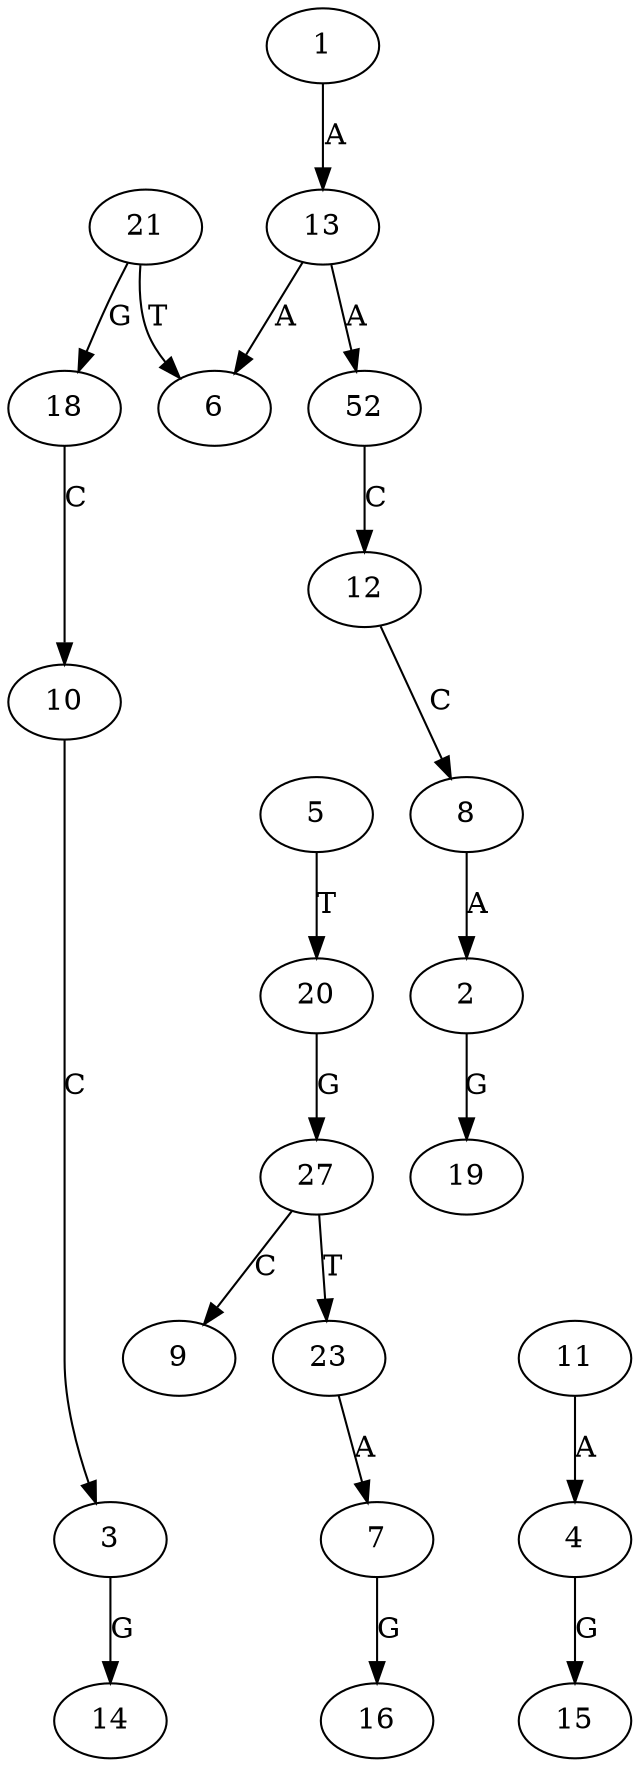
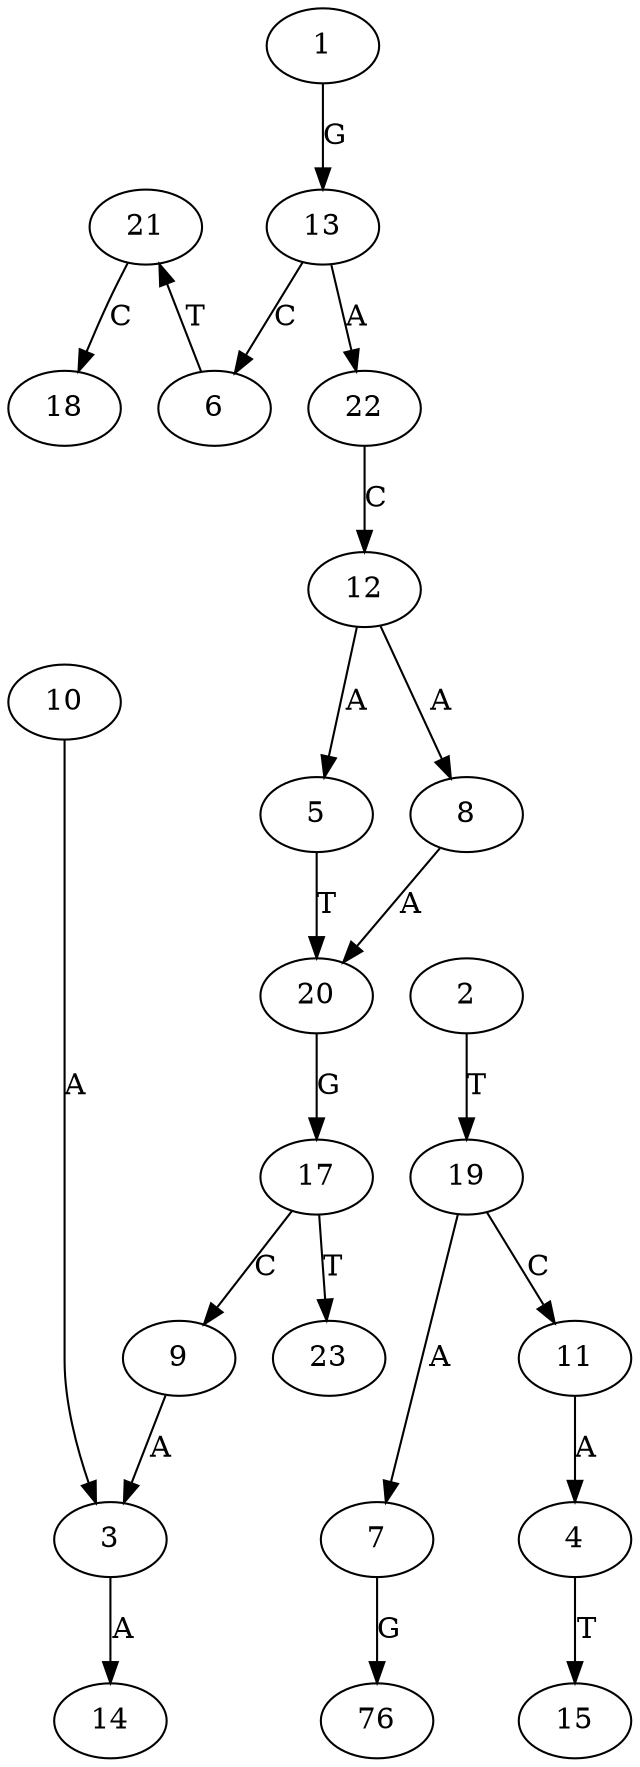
edge "1" -> "13": label "A" -> "G"
edge "21" -> "6": reversed
edge "21" -> "18": label "G" -> "C"
edge "13" -> "6": label "A" -> "C"
node "52": label "52" -> "22"
edge "18" -> "10": removed, label "C"
edge "12" -> "5": added, label "A"
edge "12" -> "8": label "C" -> "A"
edge "8" -> "2": now "8" -> "20"
edge "10" -> "3": label "C" -> "A"
edge "2" -> "19": label "G" -> "T"
node "27": label "27" -> "17"
edge "19" -> "11": added, label "C"
edge "9" -> "3": added, label "A"
edge "23" -> "7": now "19" -> "7"
edge "3" -> "14": label "G" -> "A"
edge "4" -> "15": label "G" -> "T"
node "16": label "16" -> "76"
